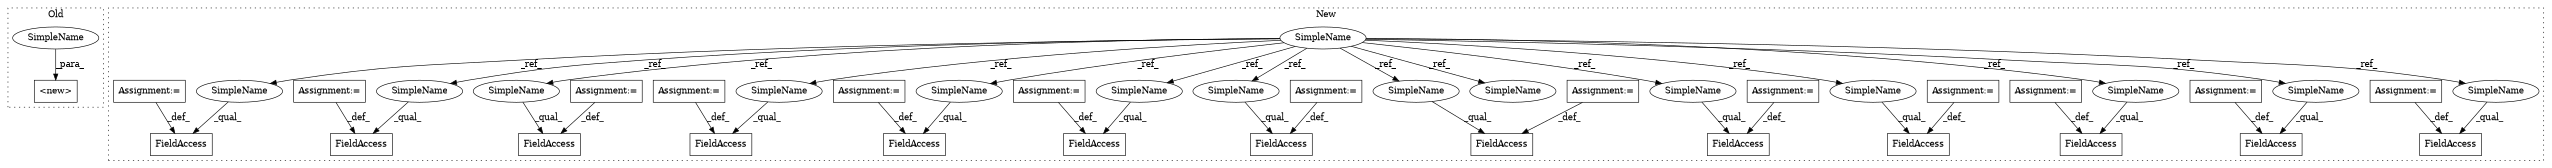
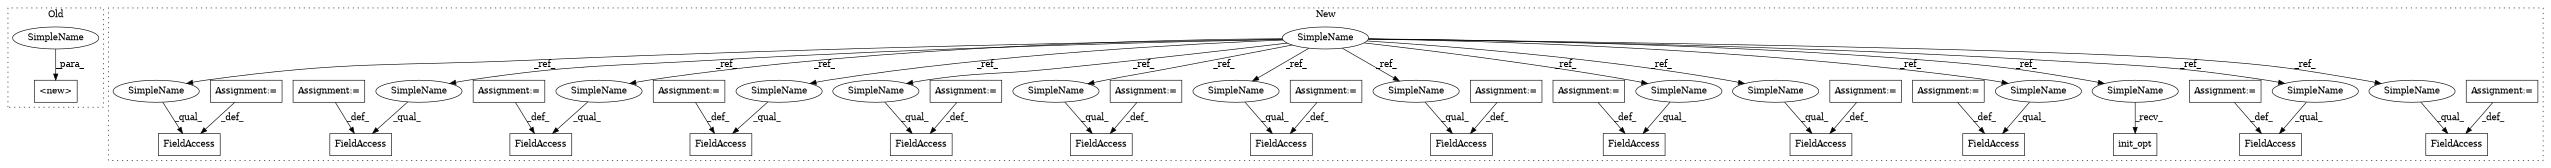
node "init_opt": added
